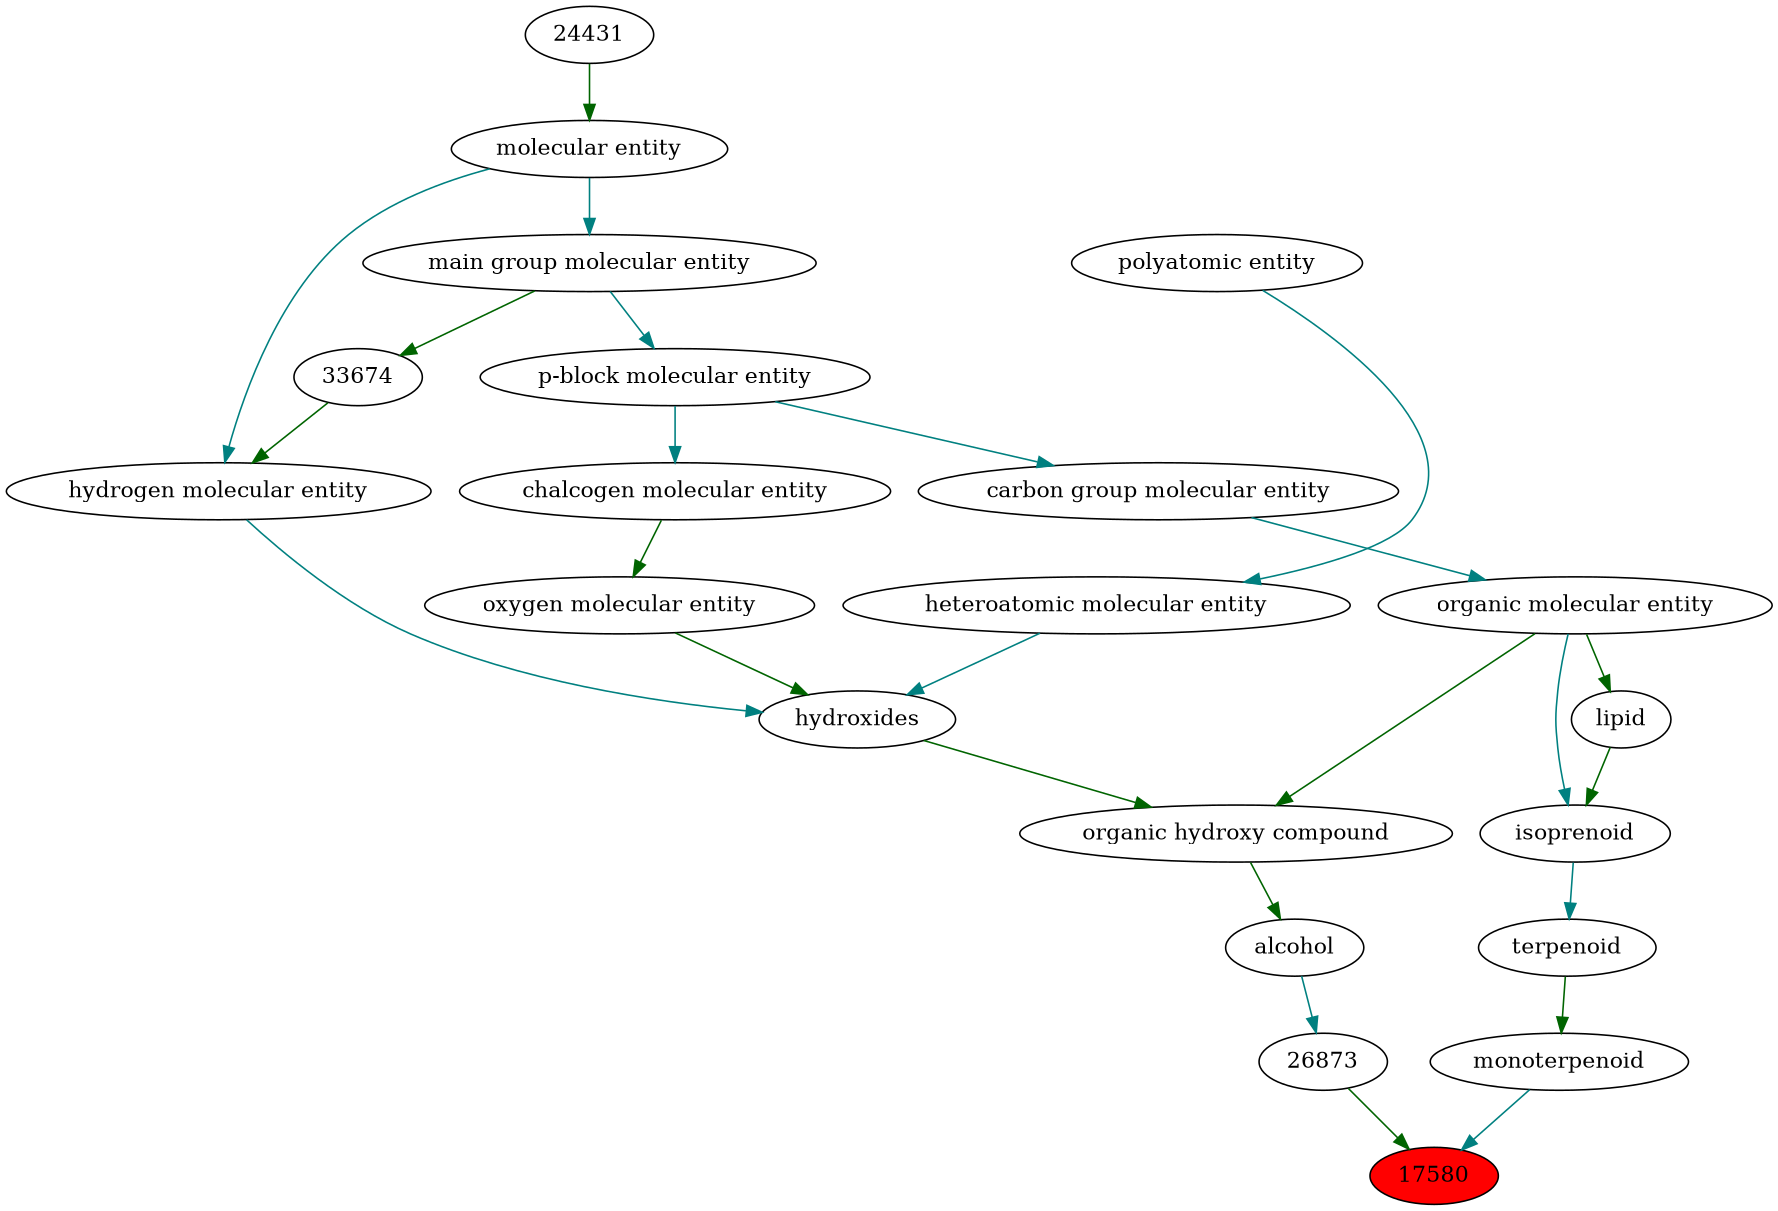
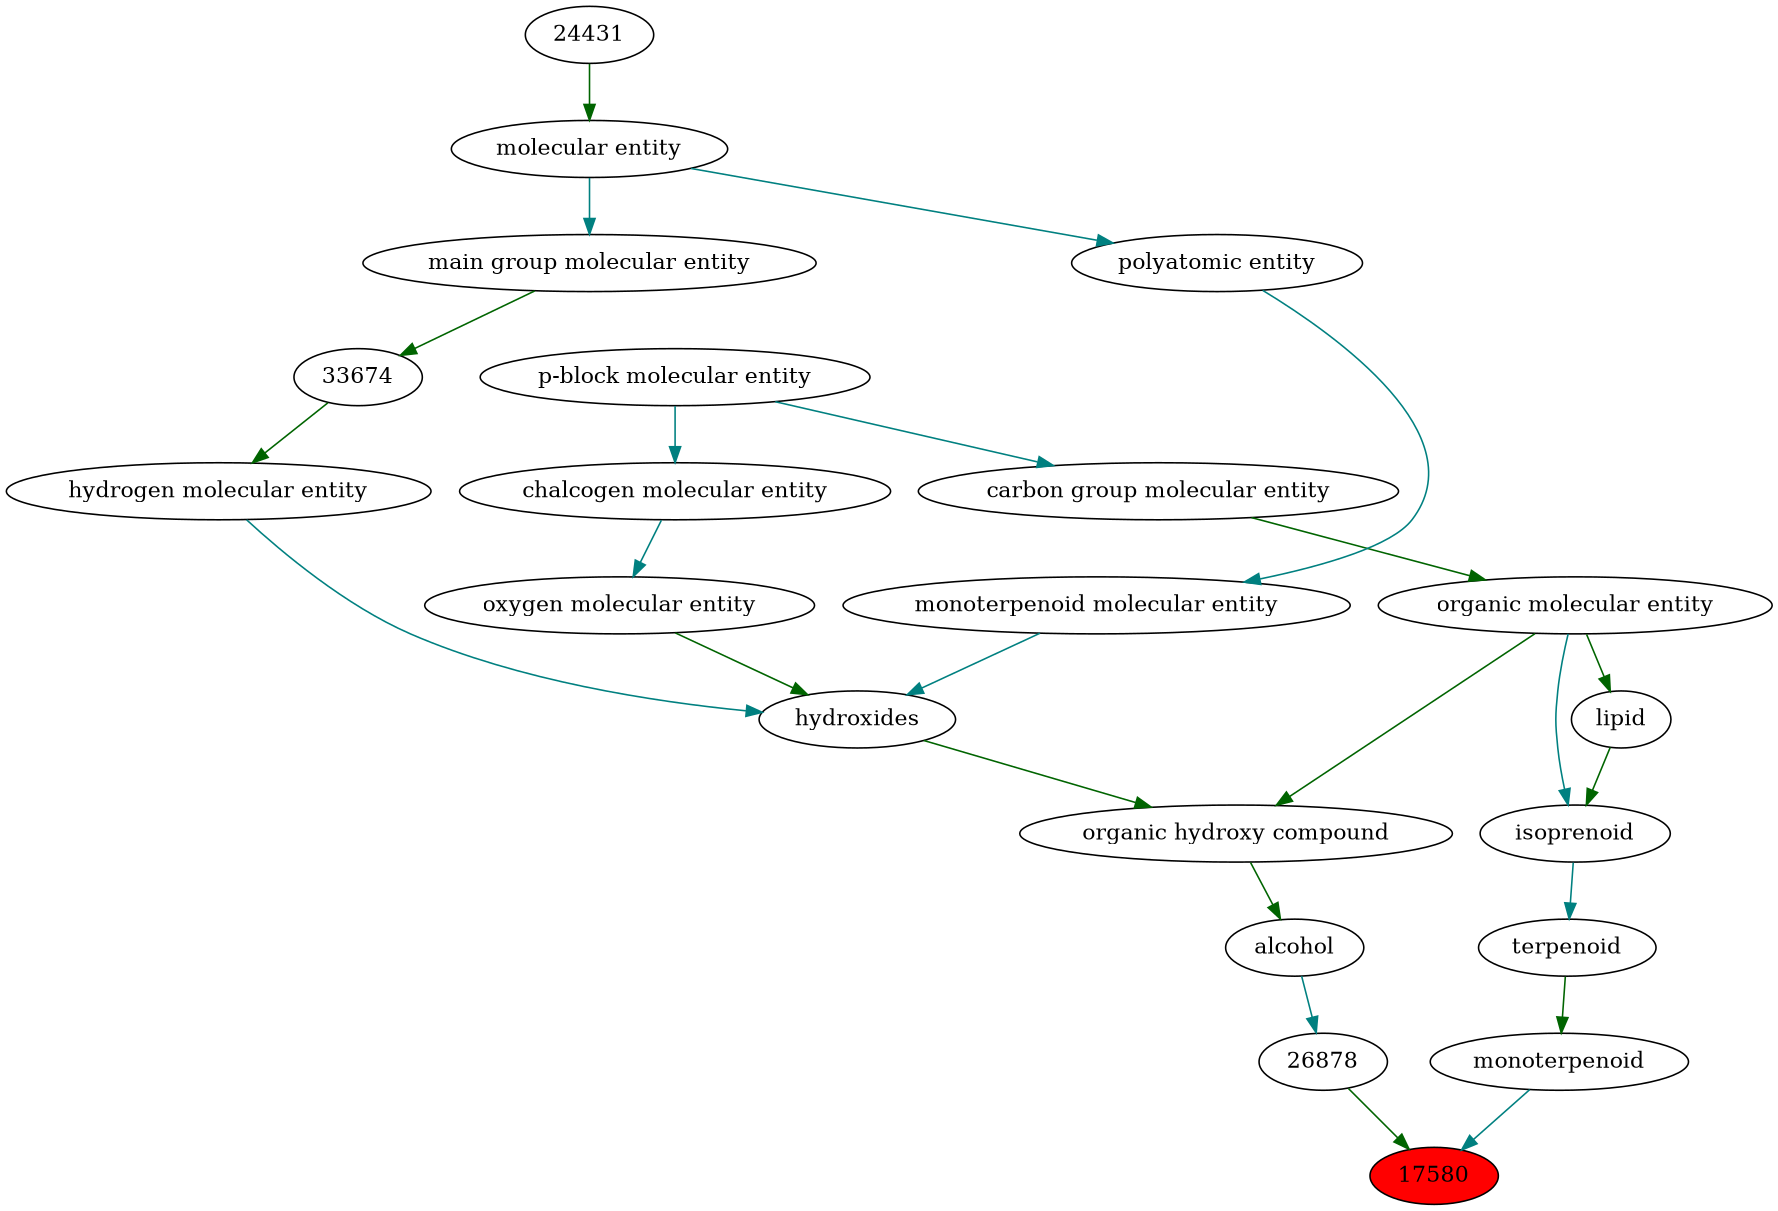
edge "molecular entity" -> "hydrogen molecular entity": now "molecular entity" -> "polyatomic entity"
edge "main group molecular entity" -> "p-block molecular entity": removed
edge "chalcogen molecular entity" -> "oxygen molecular entity": color darkgreen -> teal
edge "carbon group molecular entity" -> "organic molecular entity": color teal -> darkgreen
node "heteroatomic molecular entity": label "heteroatomic molecular entity" -> "monoterpenoid molecular entity"
node "26873": label "26873" -> "26878"
